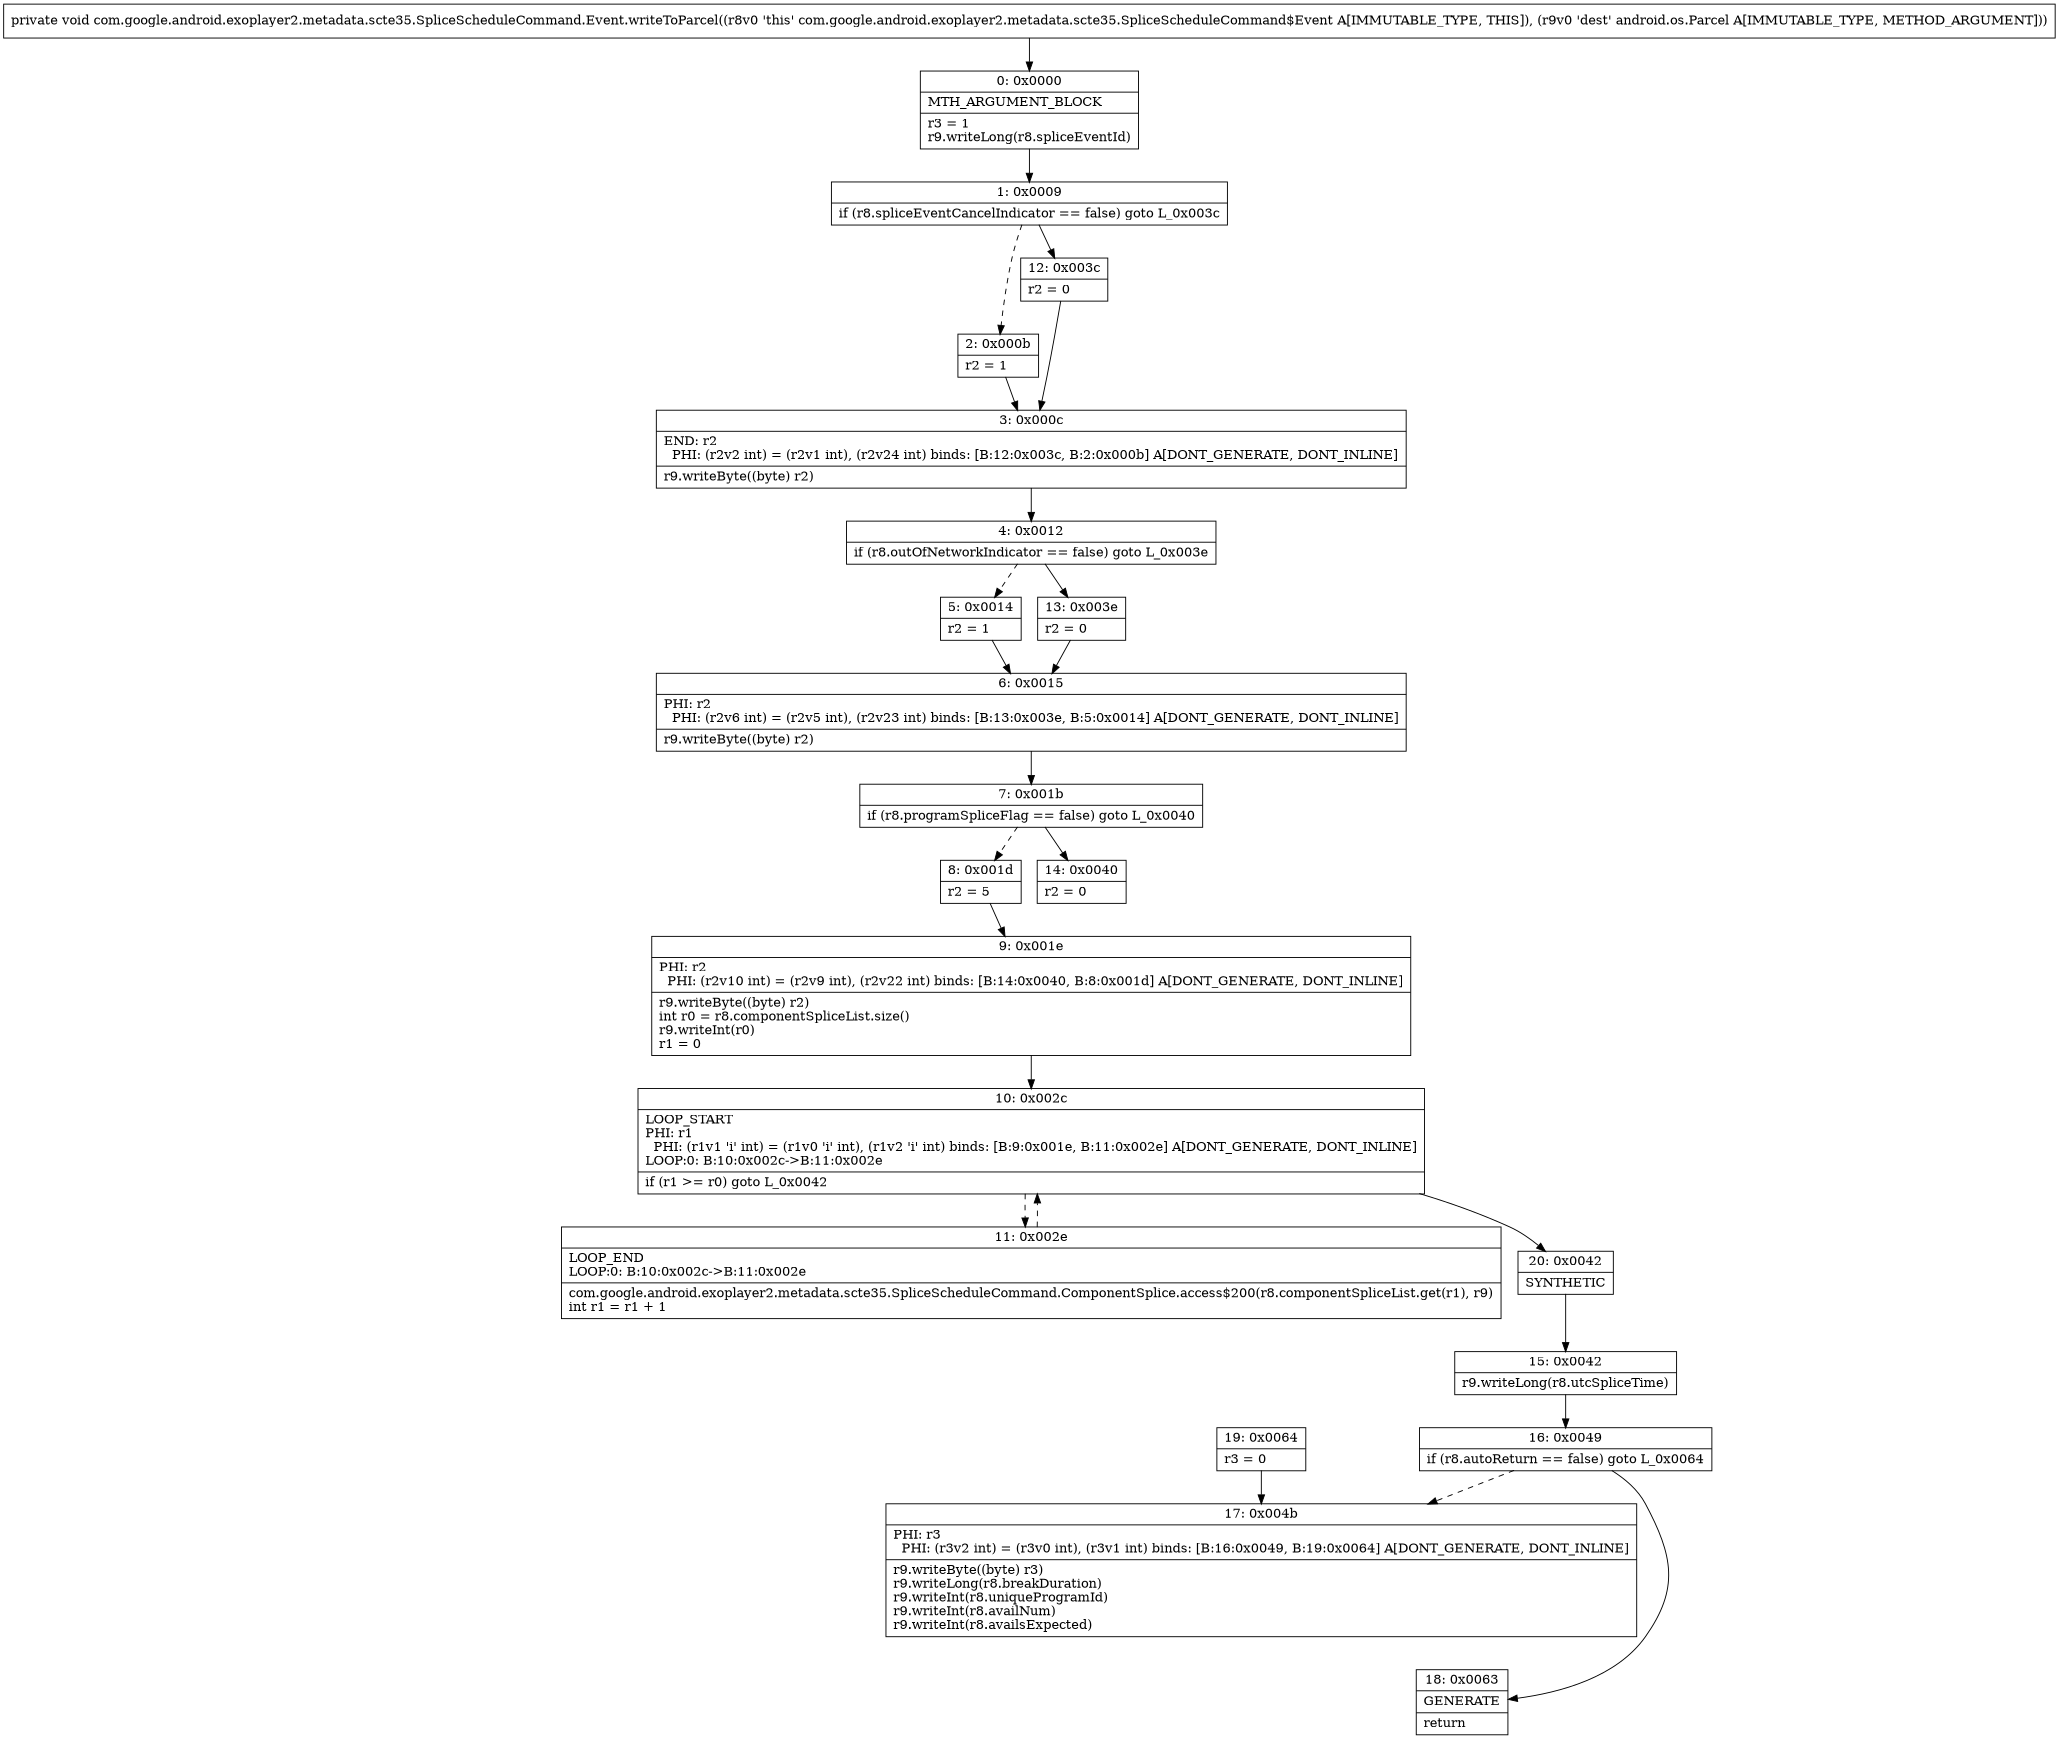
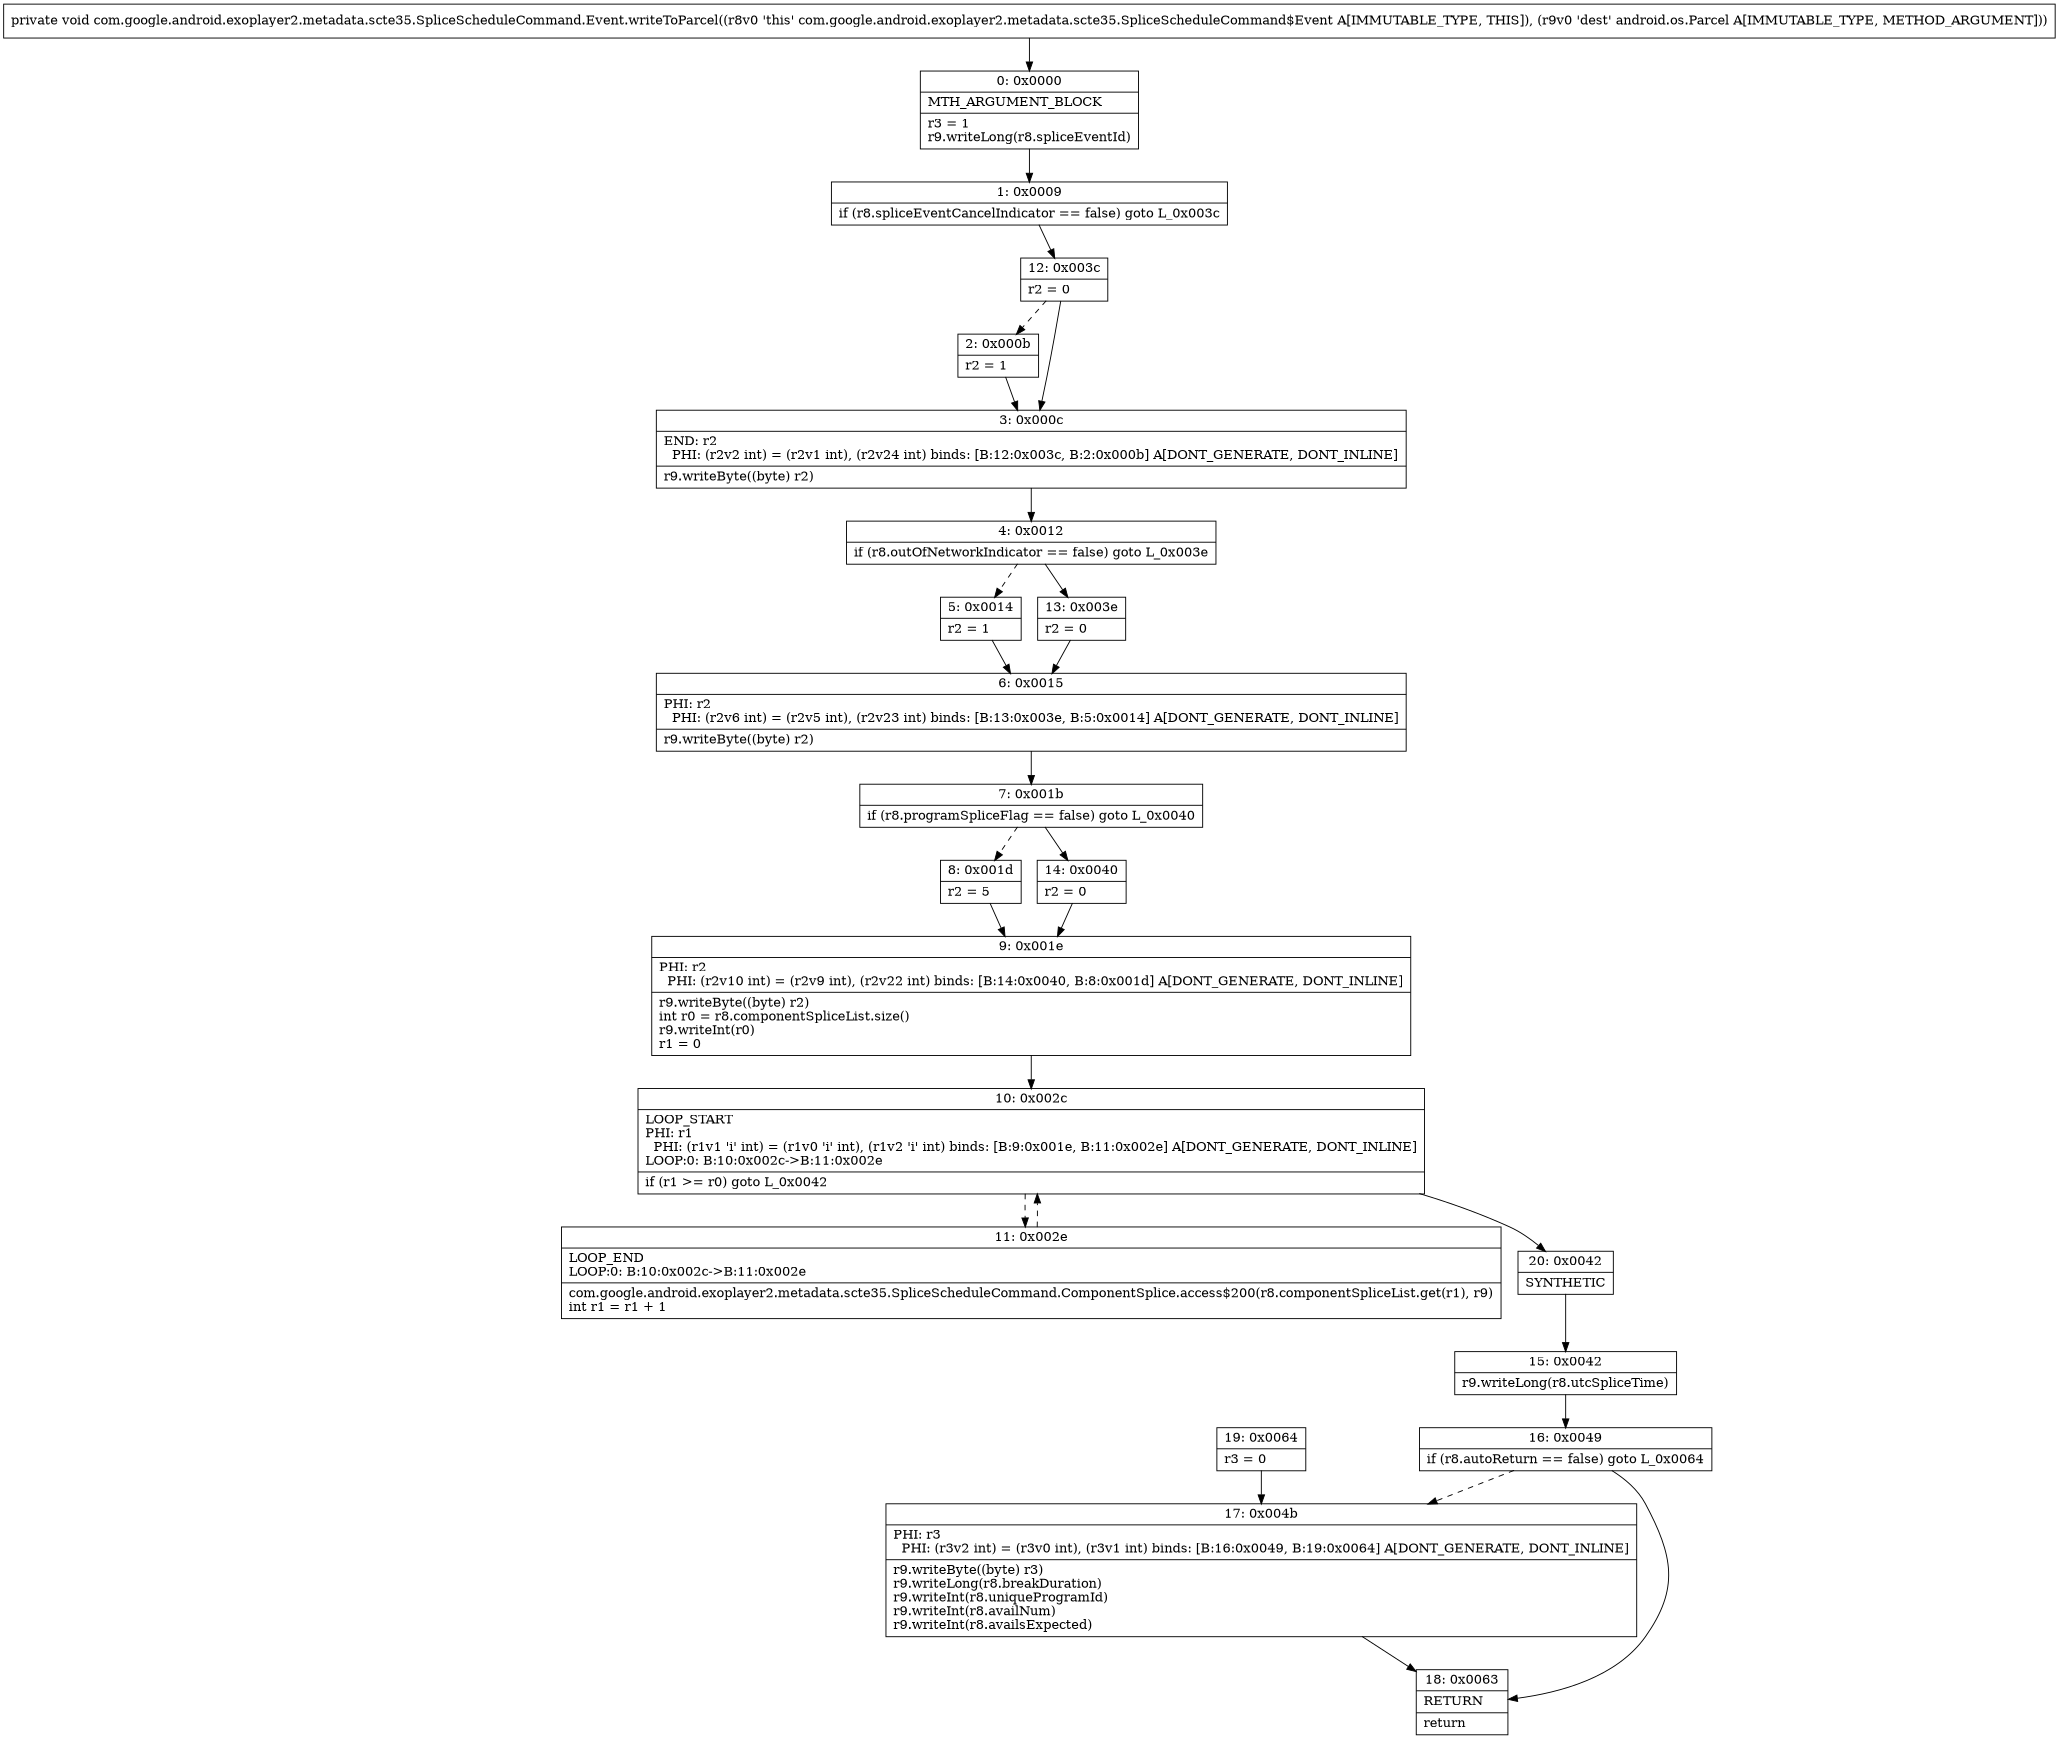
edge "1: 0x0009" -> "2: 0x000b": now "12: 0x003c" -> "2: 0x000b"
edge "14: 0x0040" -> "9: 0x001e": added
edge "17: 0x004b" -> "18: 0x0063": added
node "18: 0x0063": text "GENERATE" -> "RETURN"
